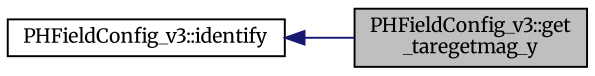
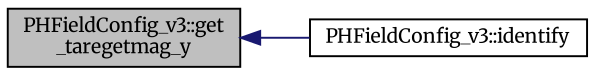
edge "PHFieldConfig_v3::get _taregetmag_y" -> "PHFieldConfig_v3::identify": reversed
